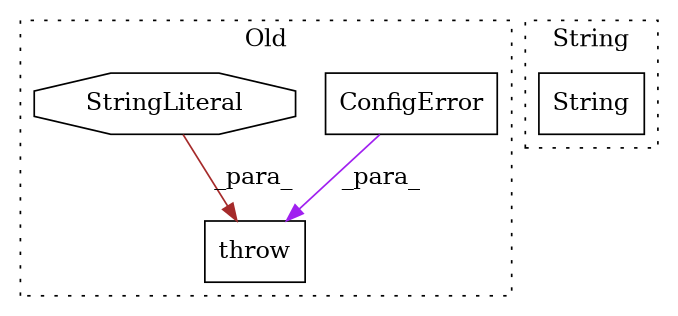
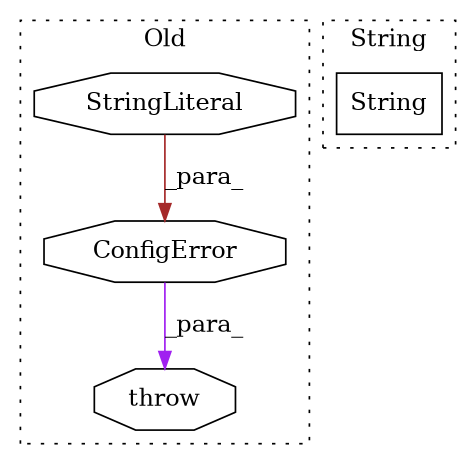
node "ConfigError": shape box -> octagon
edge "StringLiteral" -> "throw": now "StringLiteral" -> "ConfigError"
node "throw": shape box -> octagon
